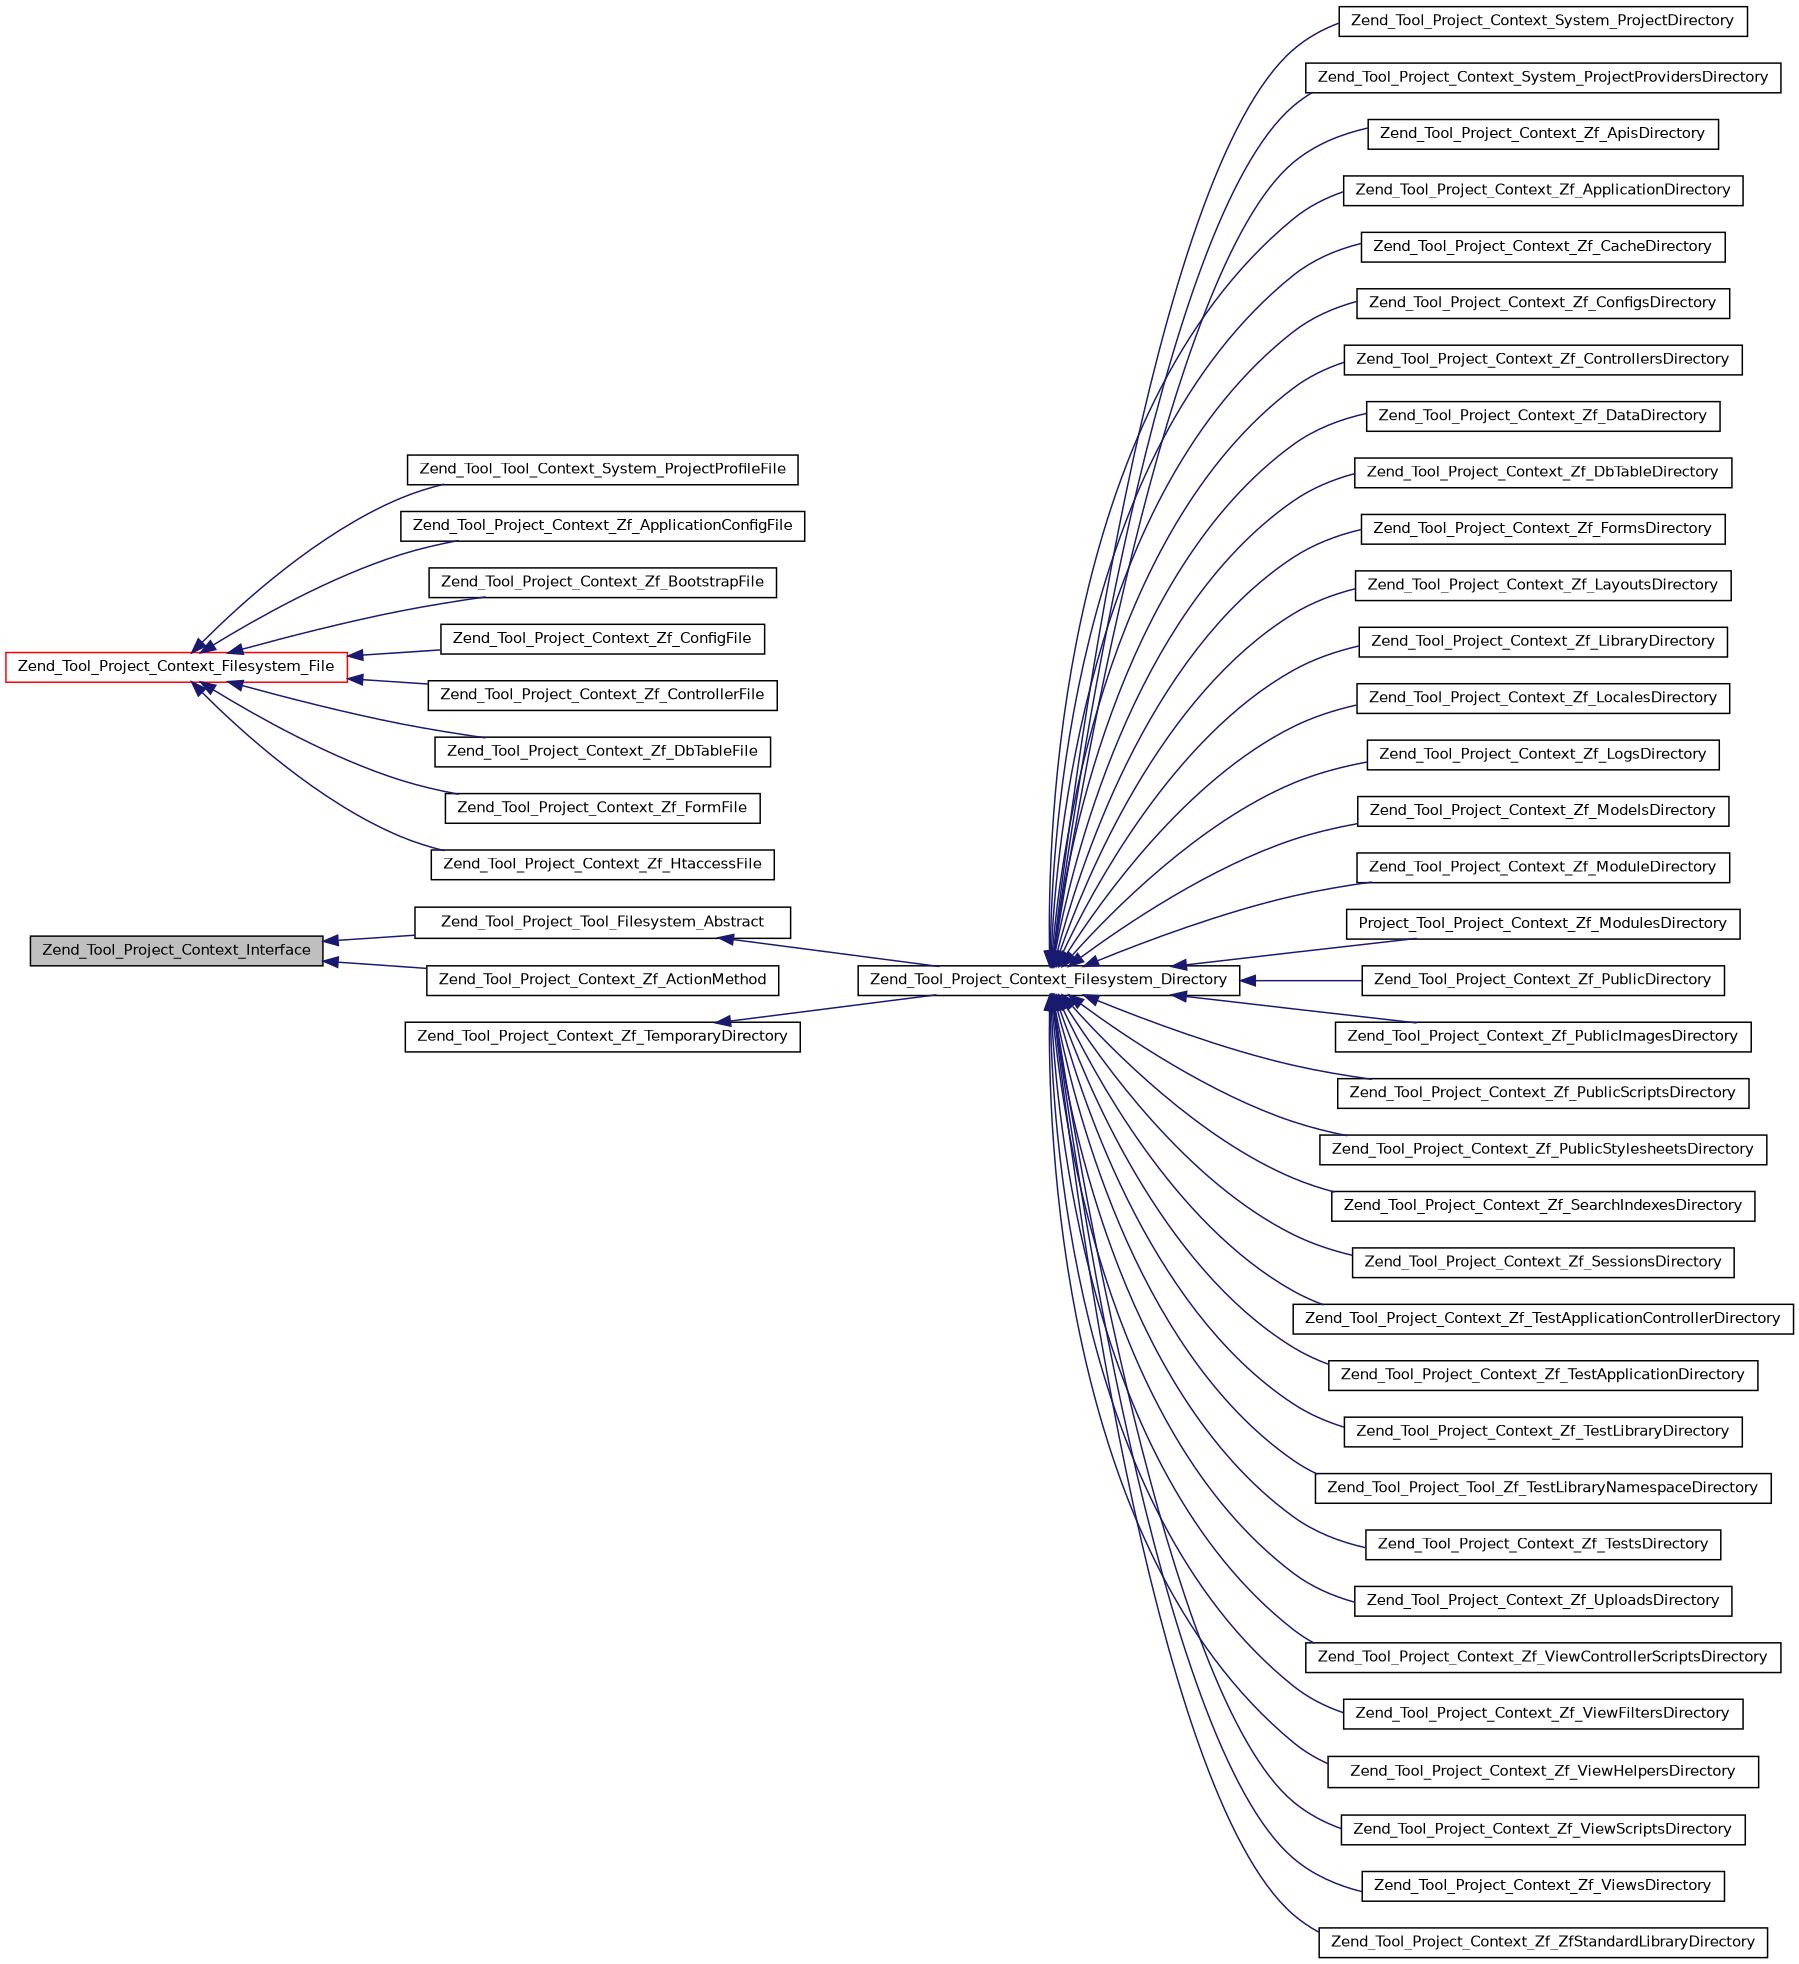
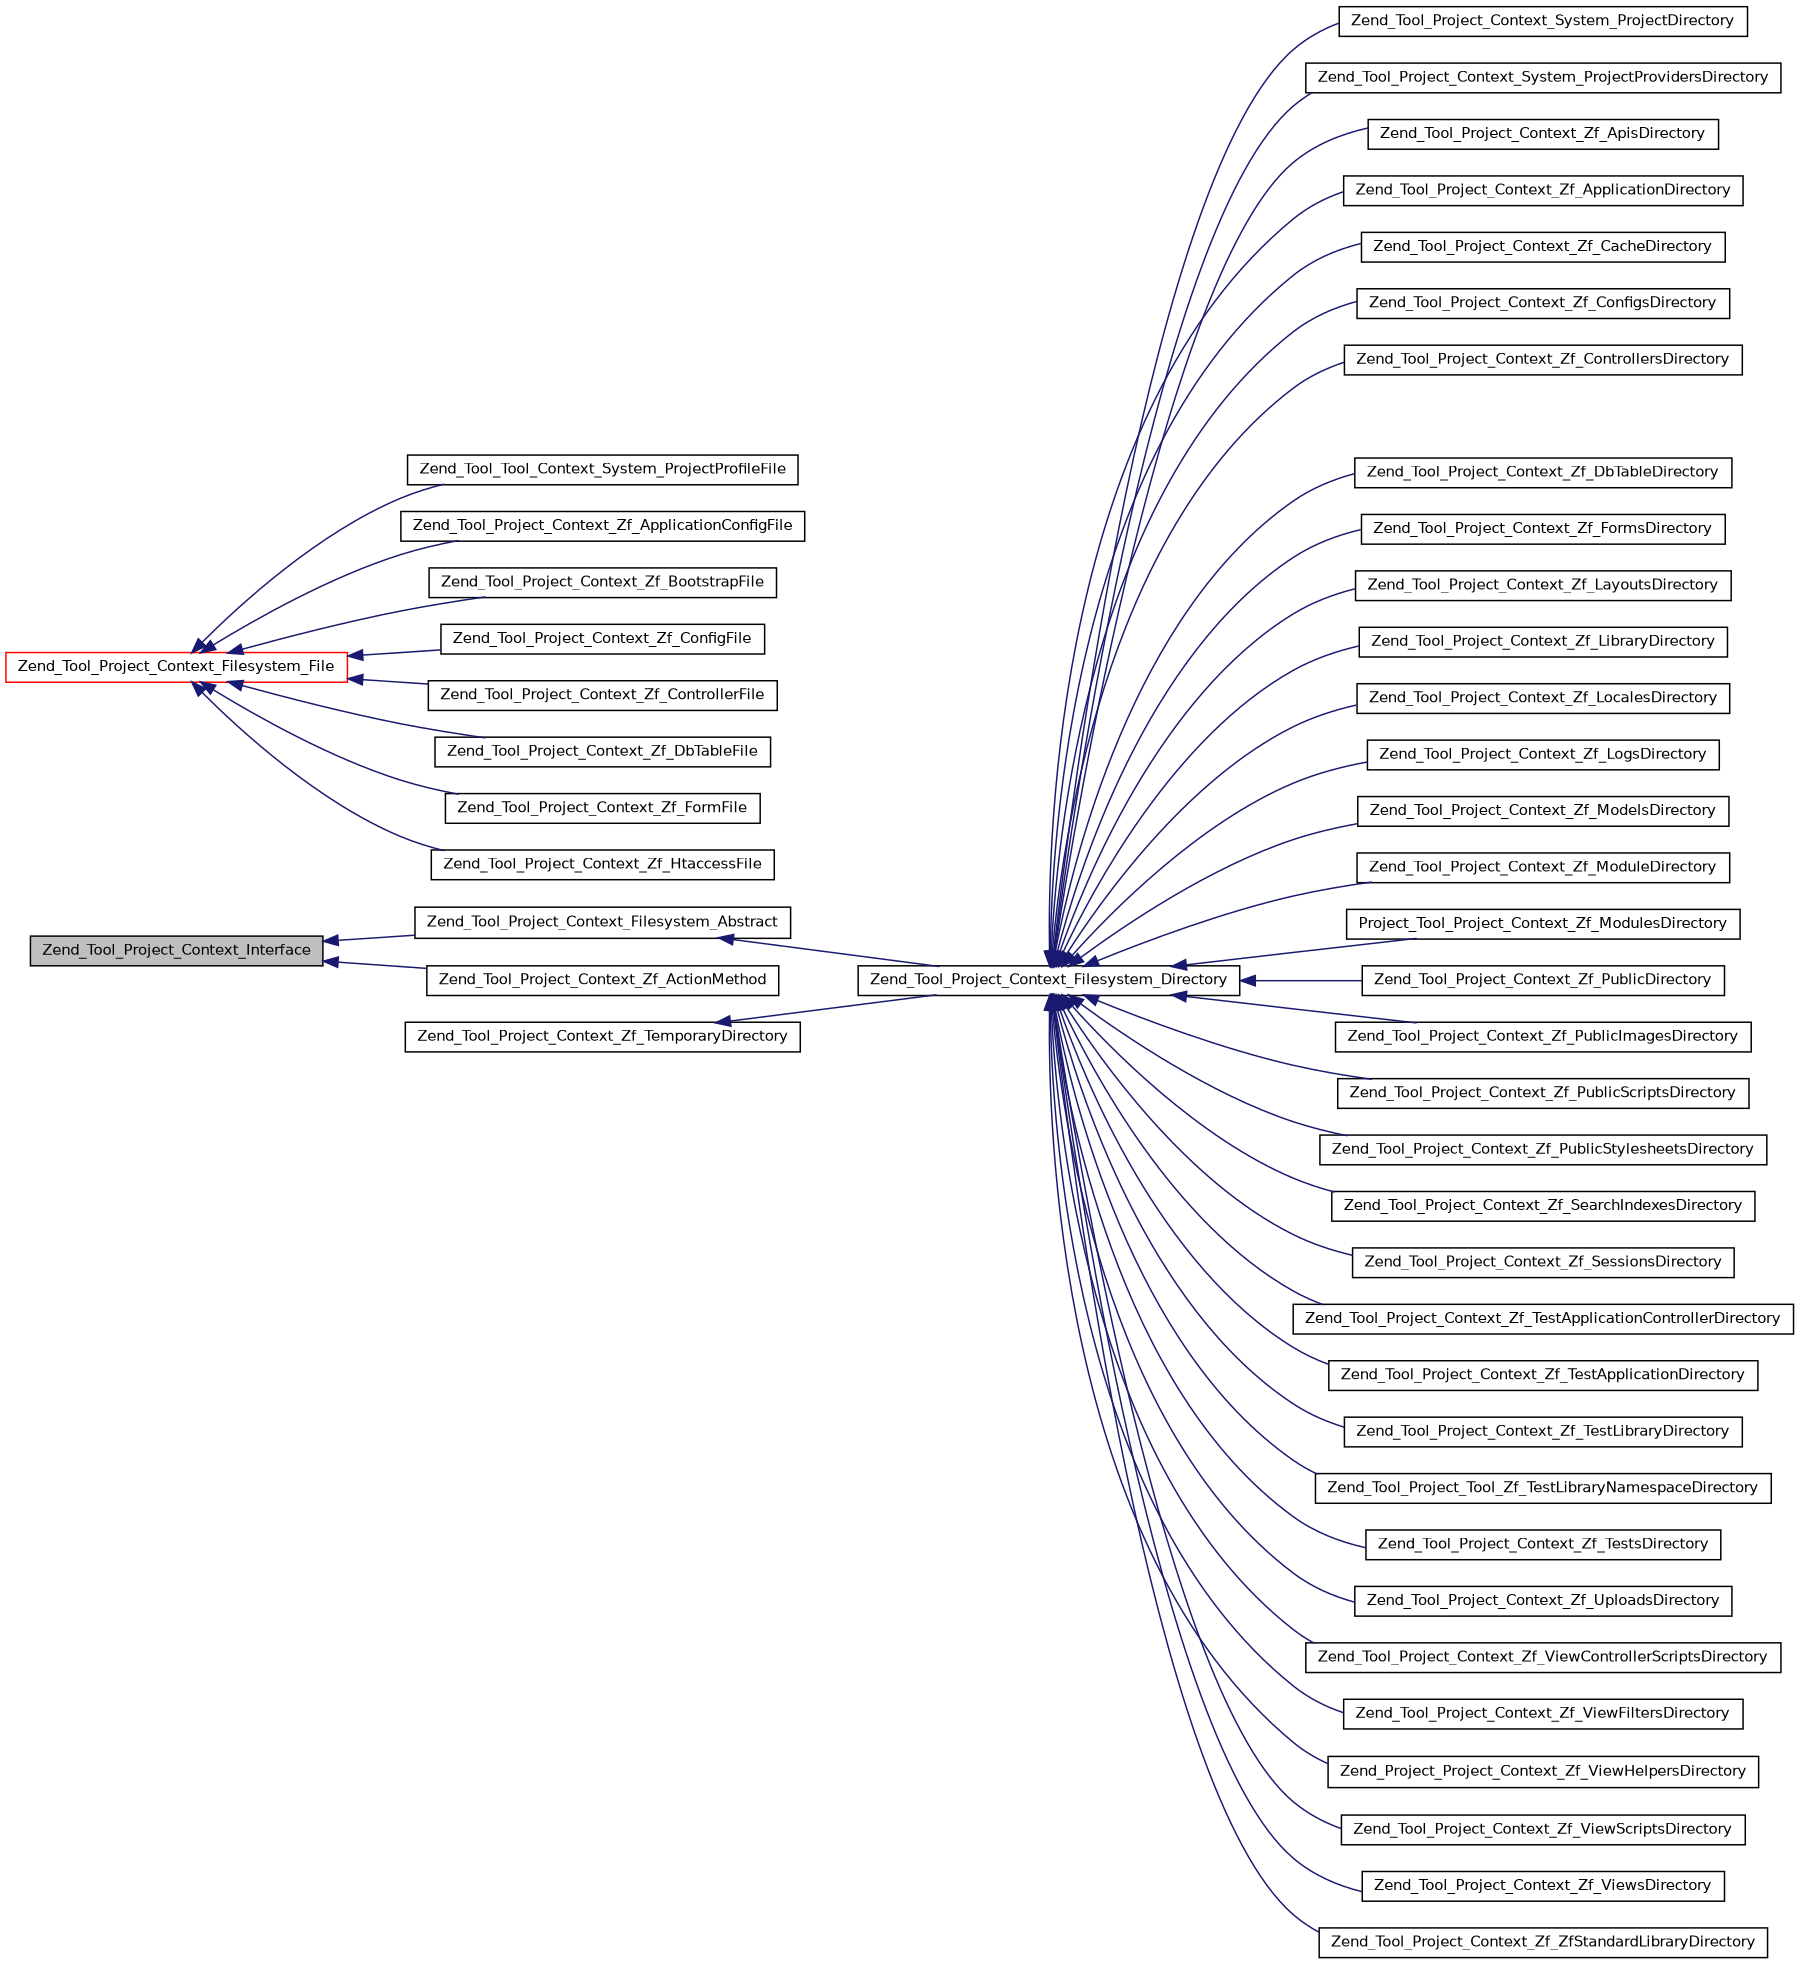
node "Zend_Tool_Project_Context_Zf_DataDirectory": removed
node "Zend_Tool_Project_Tool_Filesystem_Abstract": label "Zend_Tool_Project_Tool_Filesystem_Abstract" -> "Zend_Tool_Project_Context_Filesystem_Abstract"
node "Zend_Tool_Project_Context_Zf_ViewHelpersDirectory": label "Zend_Tool_Project_Context_Zf_ViewHelpersDirectory" -> "Zend_Project_Project_Context_Zf_ViewHelpersDirectory"
